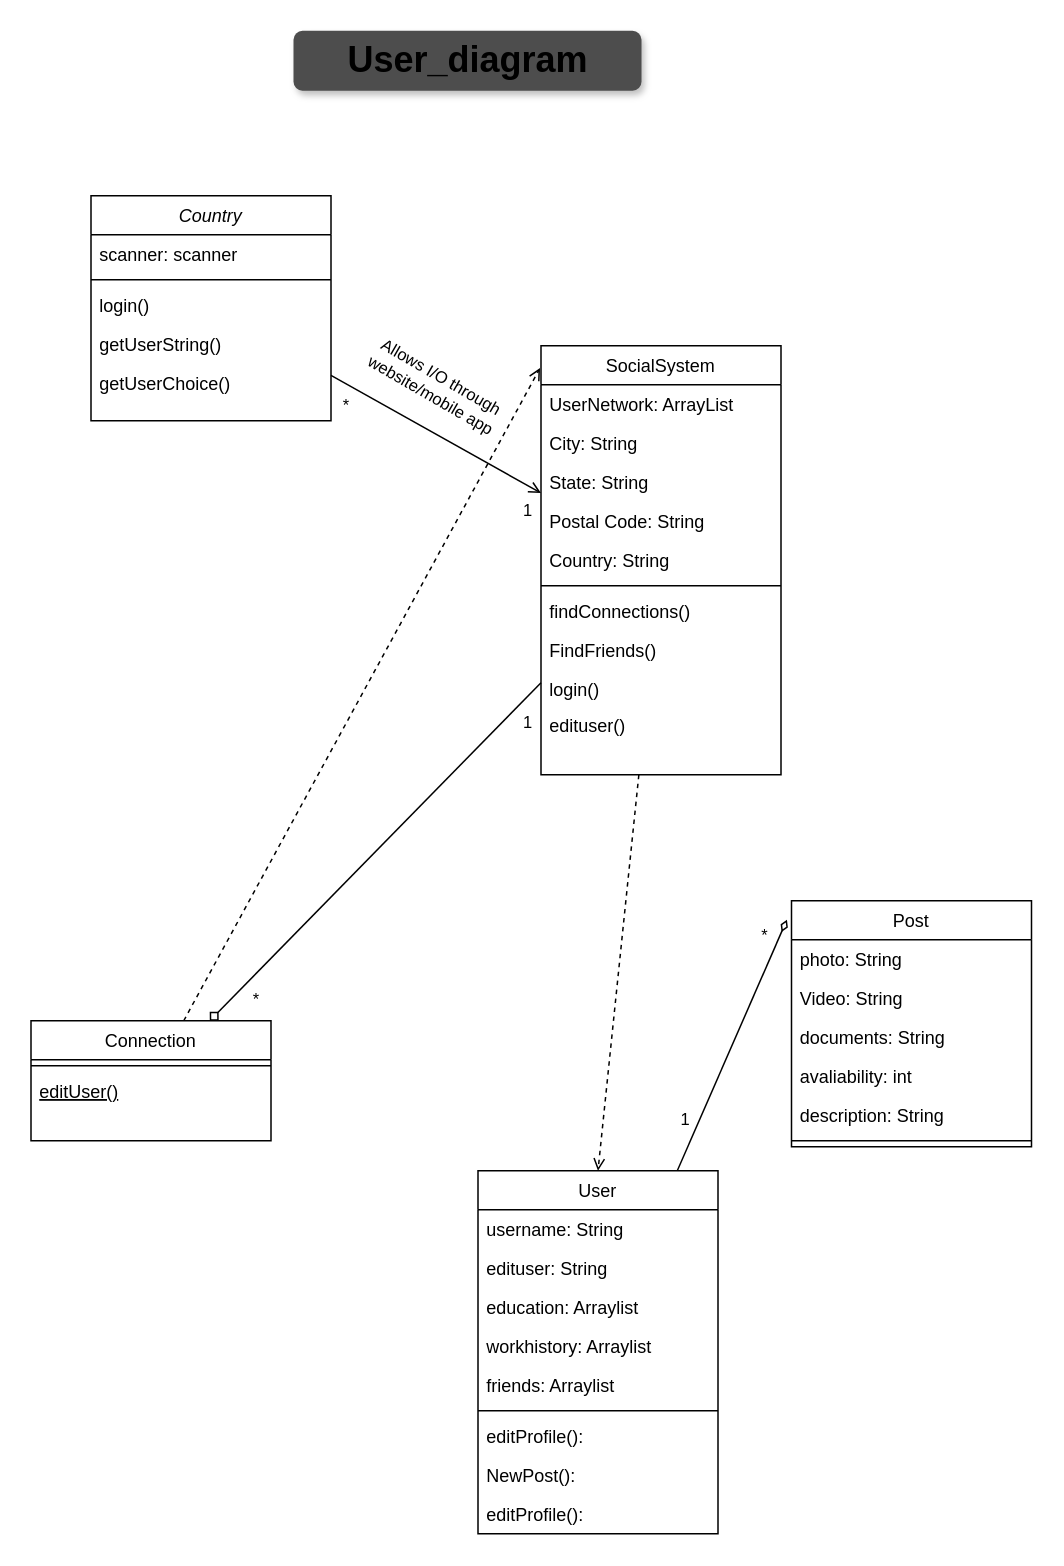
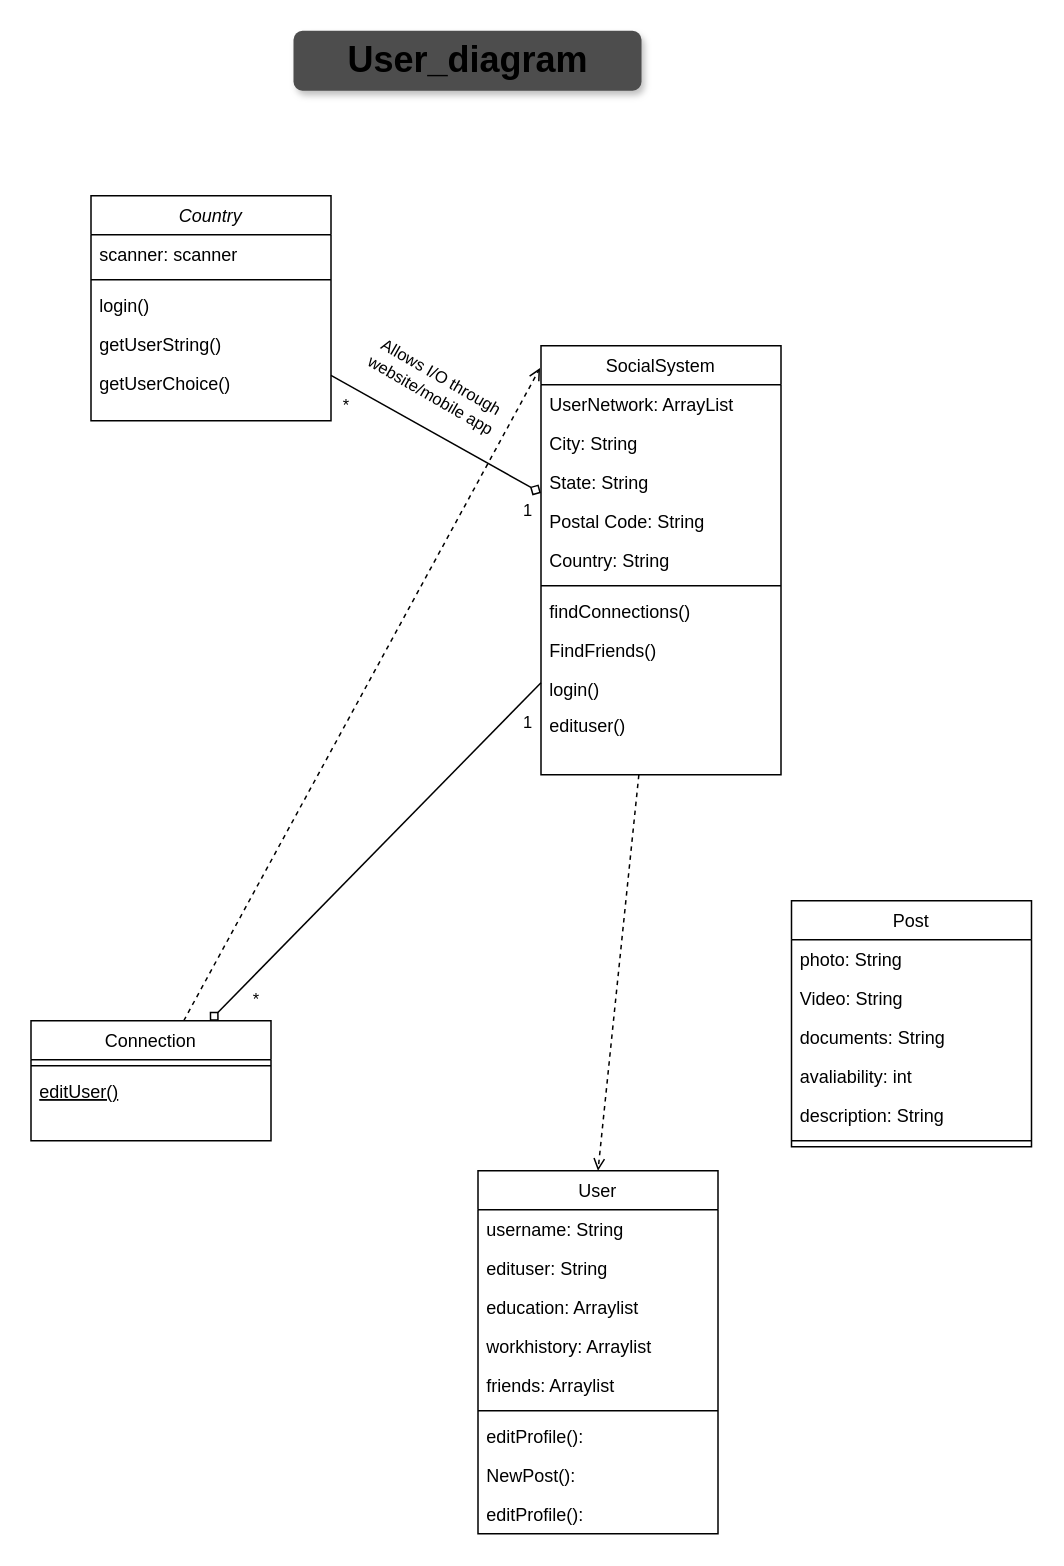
edge "Country" -> "SocialSystem": arrowhead open -> diamond
edge "User" -> "Post": removed, labels "1", "*"
